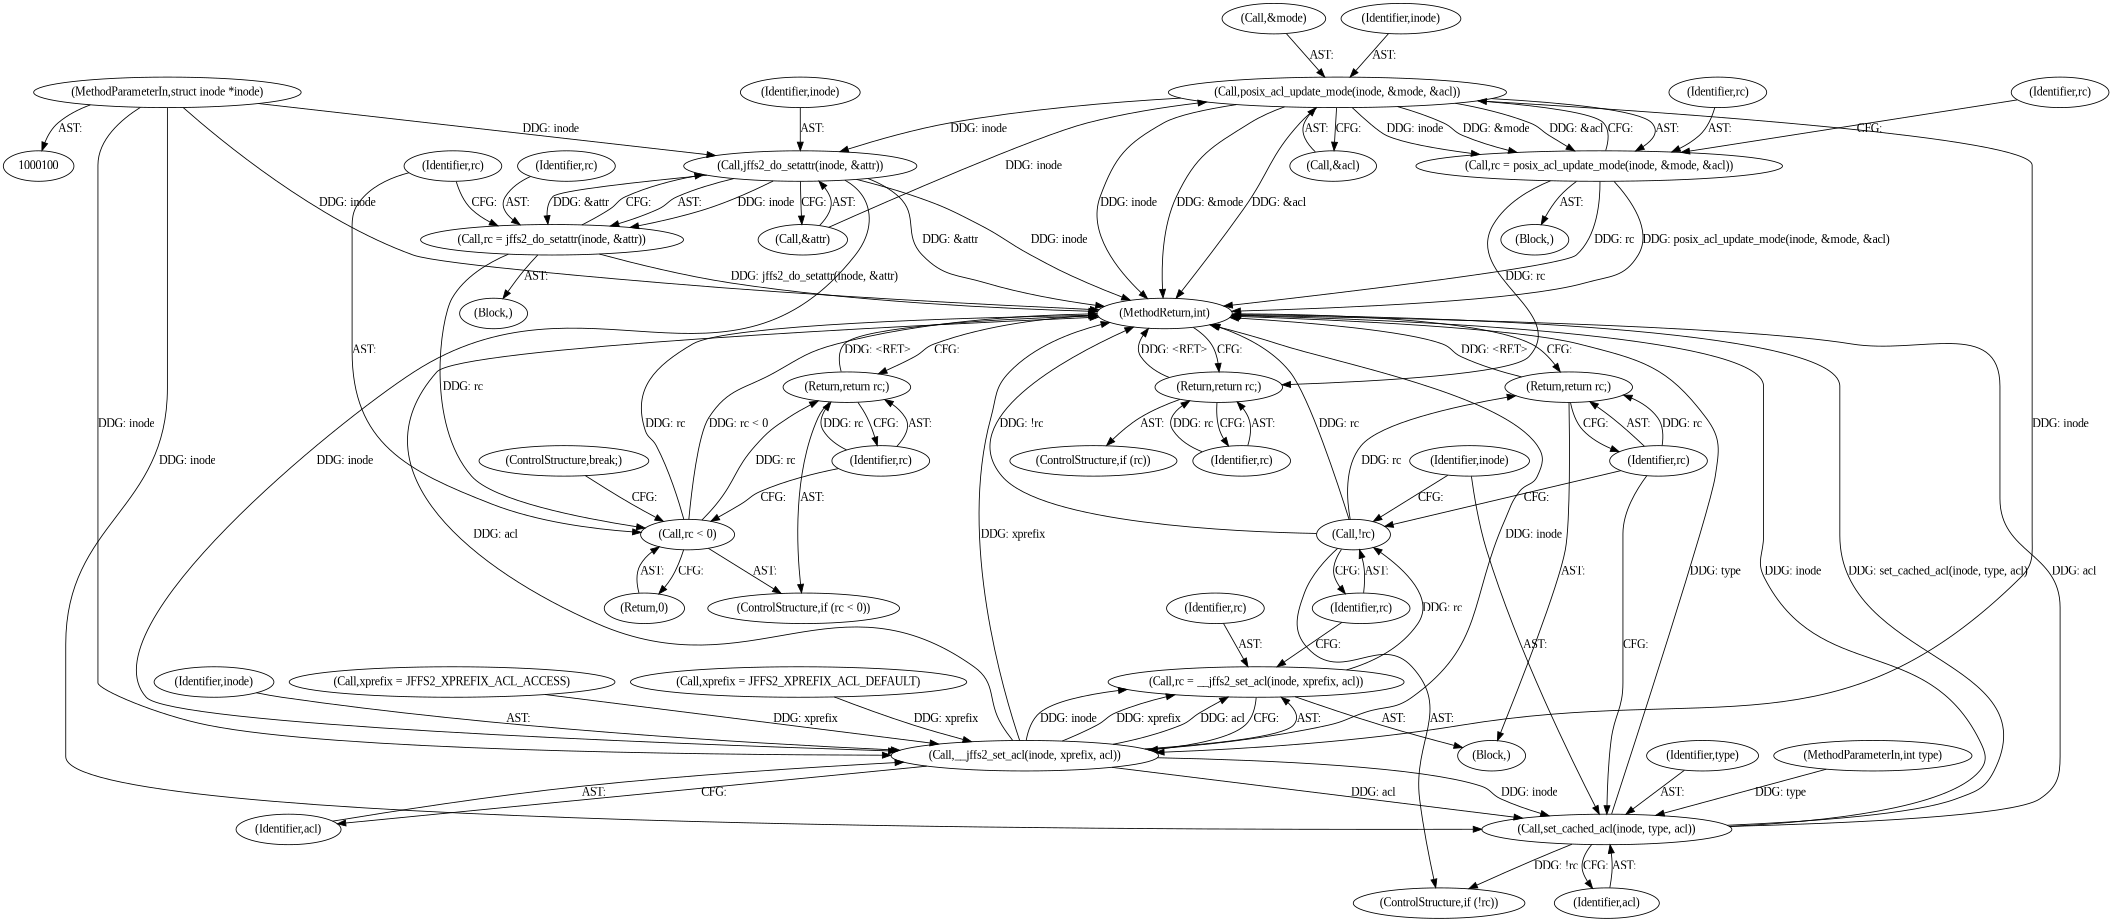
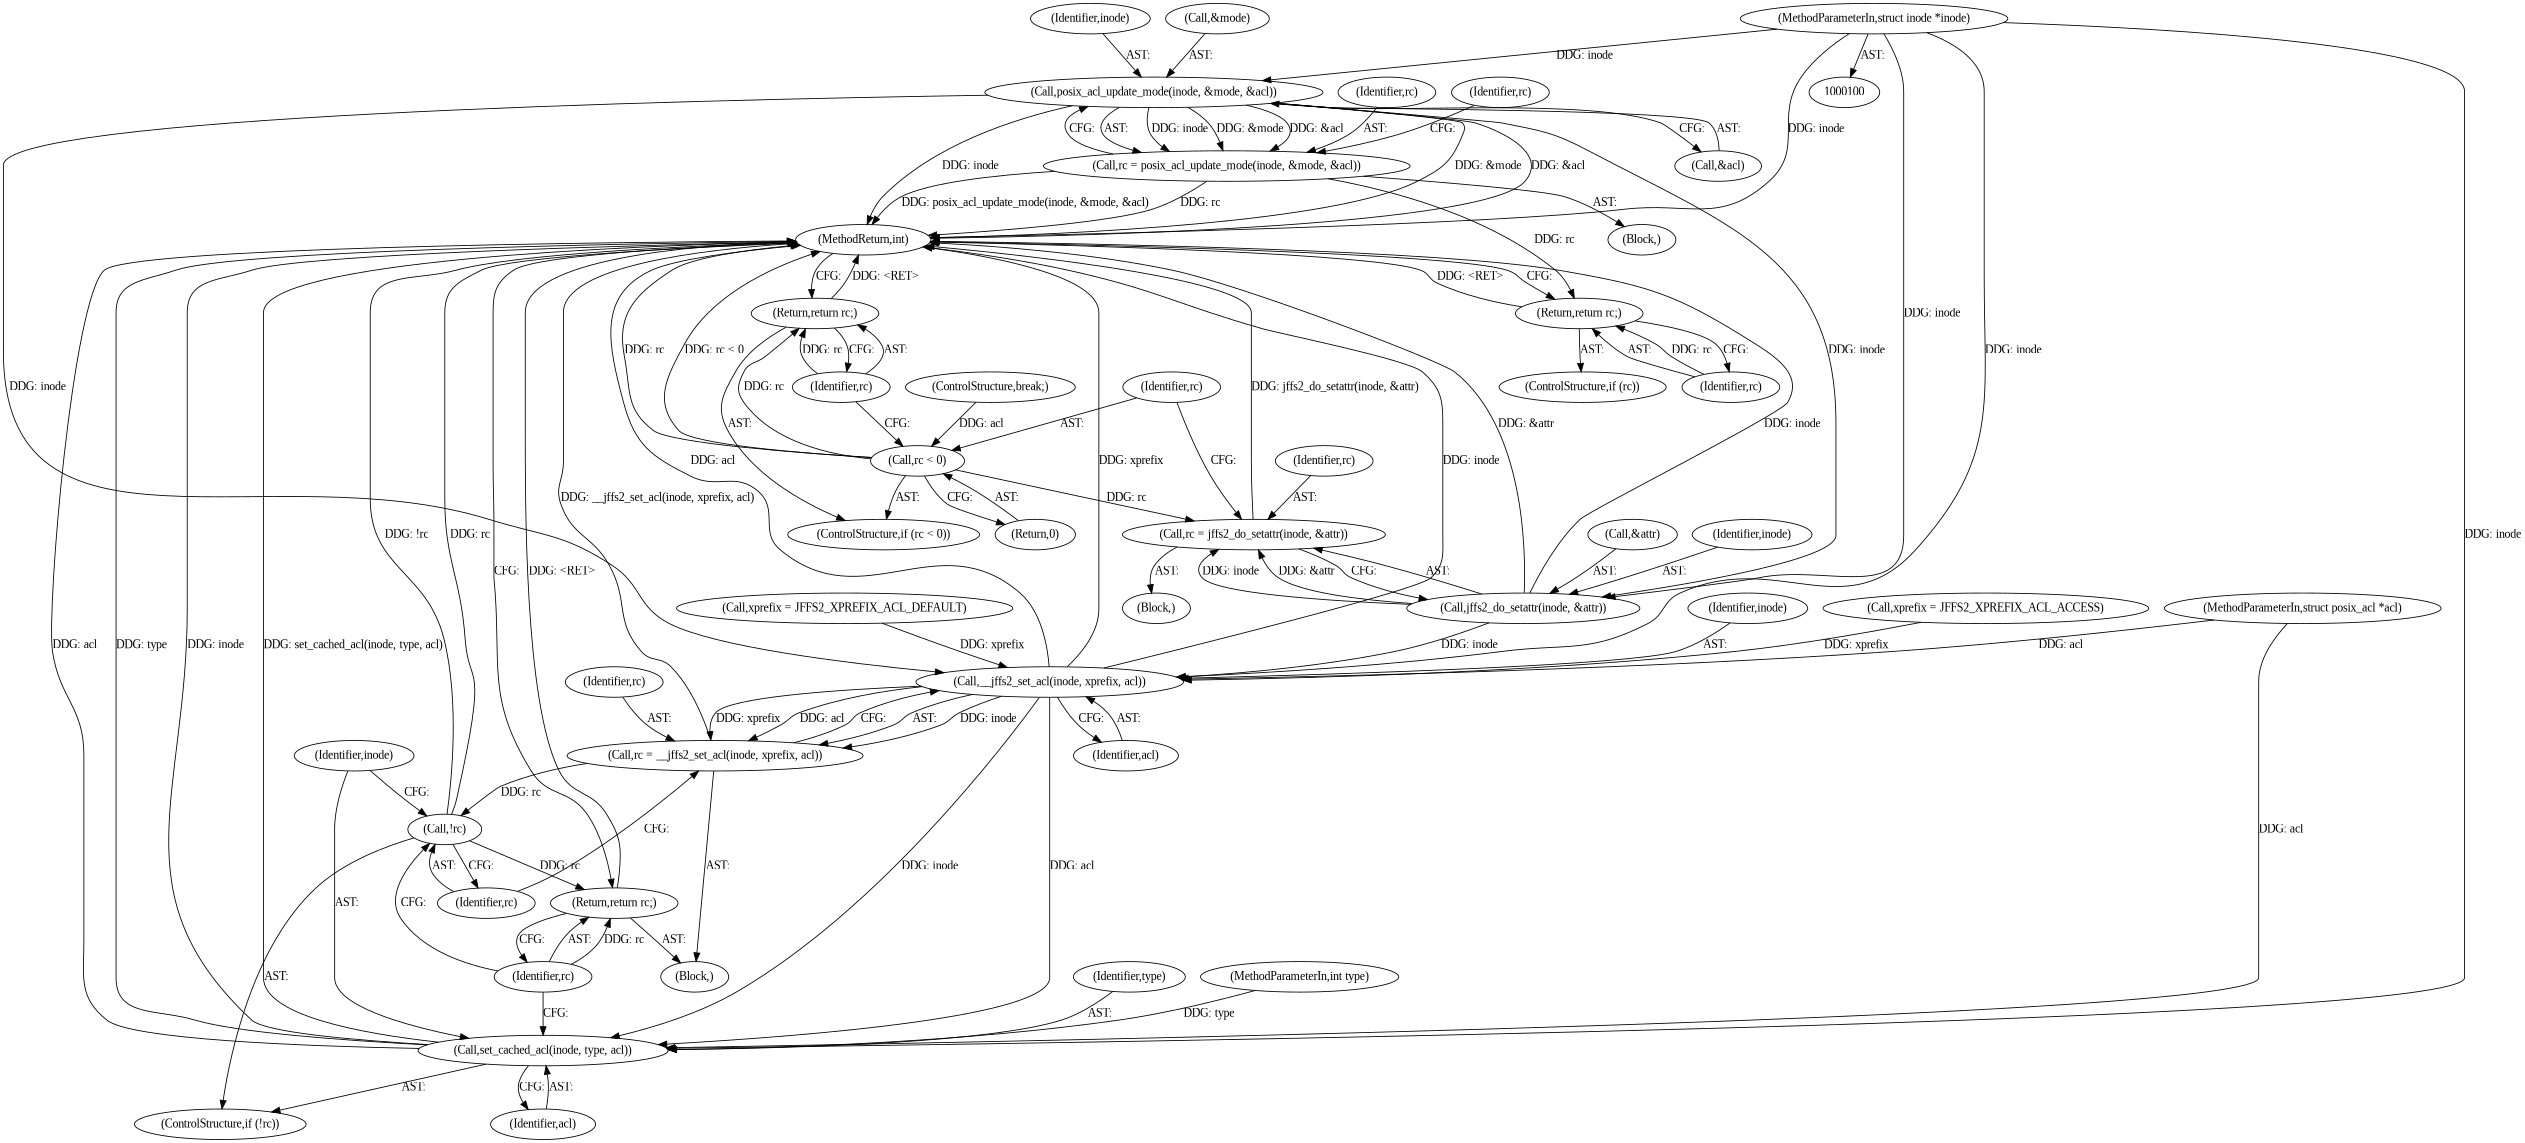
edge "(Call,&attr)" -> "(Call,posix_acl_update_mode(inode, &mode, &acl))": now "(MethodParameterIn,struct inode *inode)" -> "(Call,posix_acl_update_mode(inode, &mode, &acl))"
edge "(Call,jffs2_do_setattr(inode, &attr))" -> "(Call,&attr)": removed, label "CFG:"
edge "(Call,rc = __jffs2_set_acl(inode, xprefix, acl))" -> "(MethodReturn,int)": added, label "DDG: __jffs2_set_acl(inode, xprefix, acl)"
edge "(Call,rc = jffs2_do_setattr(inode, &attr))" -> "(Call,rc < 0)": reversed
edge "(ControlStructure,break;)" -> "(Call,rc < 0)": label "CFG: " -> "DDG: acl"
node "(MethodParameterIn,struct posix_acl *acl)": added
edge "(Call,set_cached_acl(inode, type, acl))" -> "(ControlStructure,if (!rc))": label "DDG: !rc" -> "AST: "
